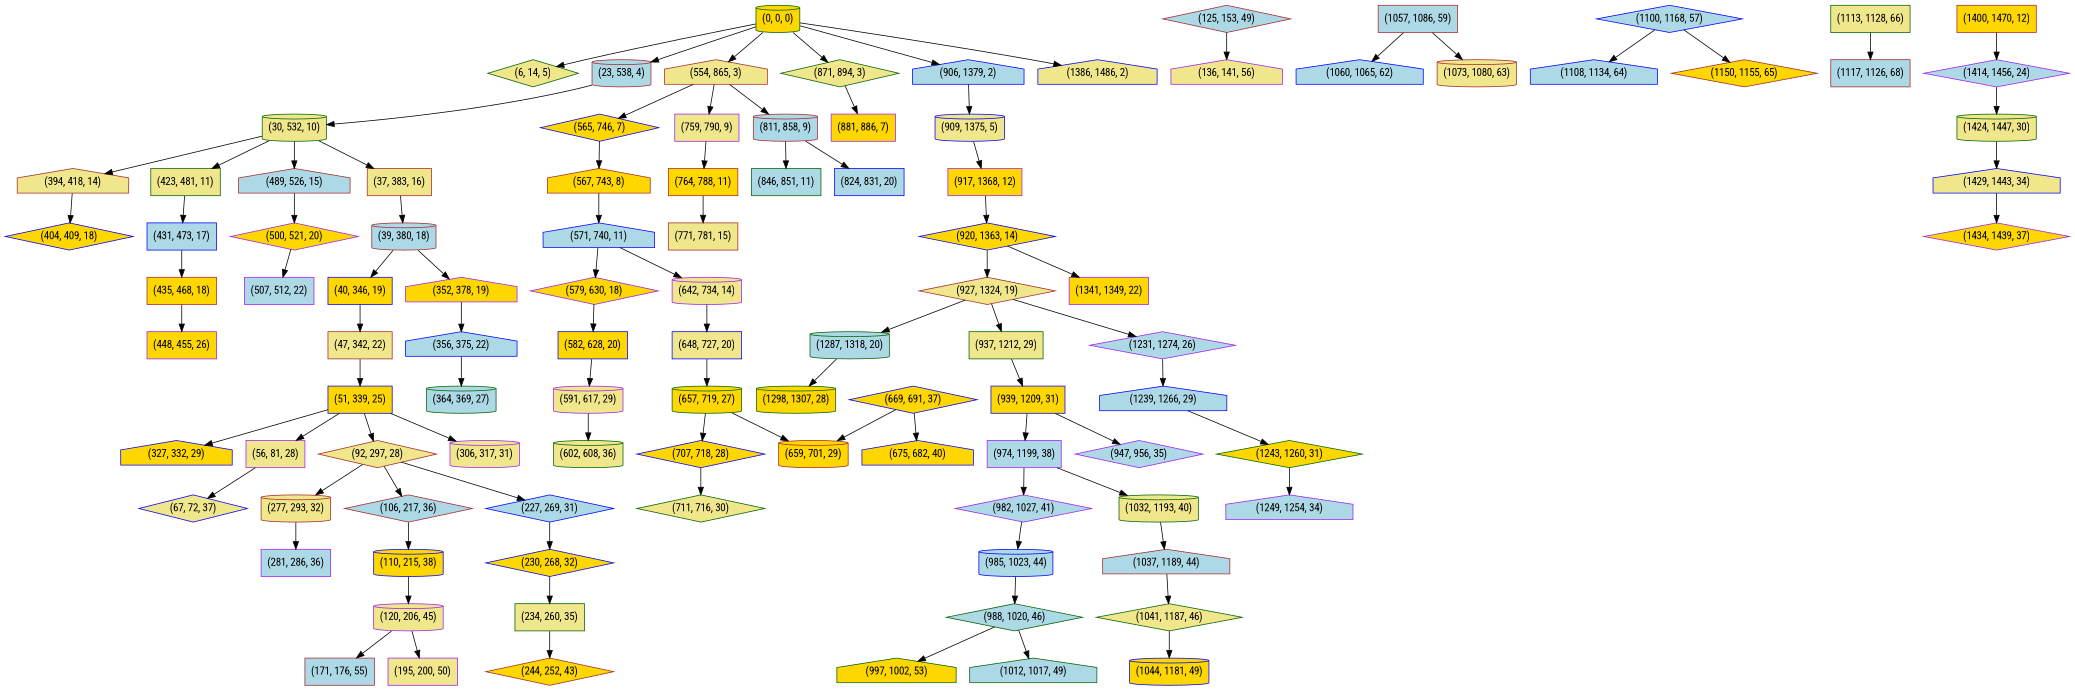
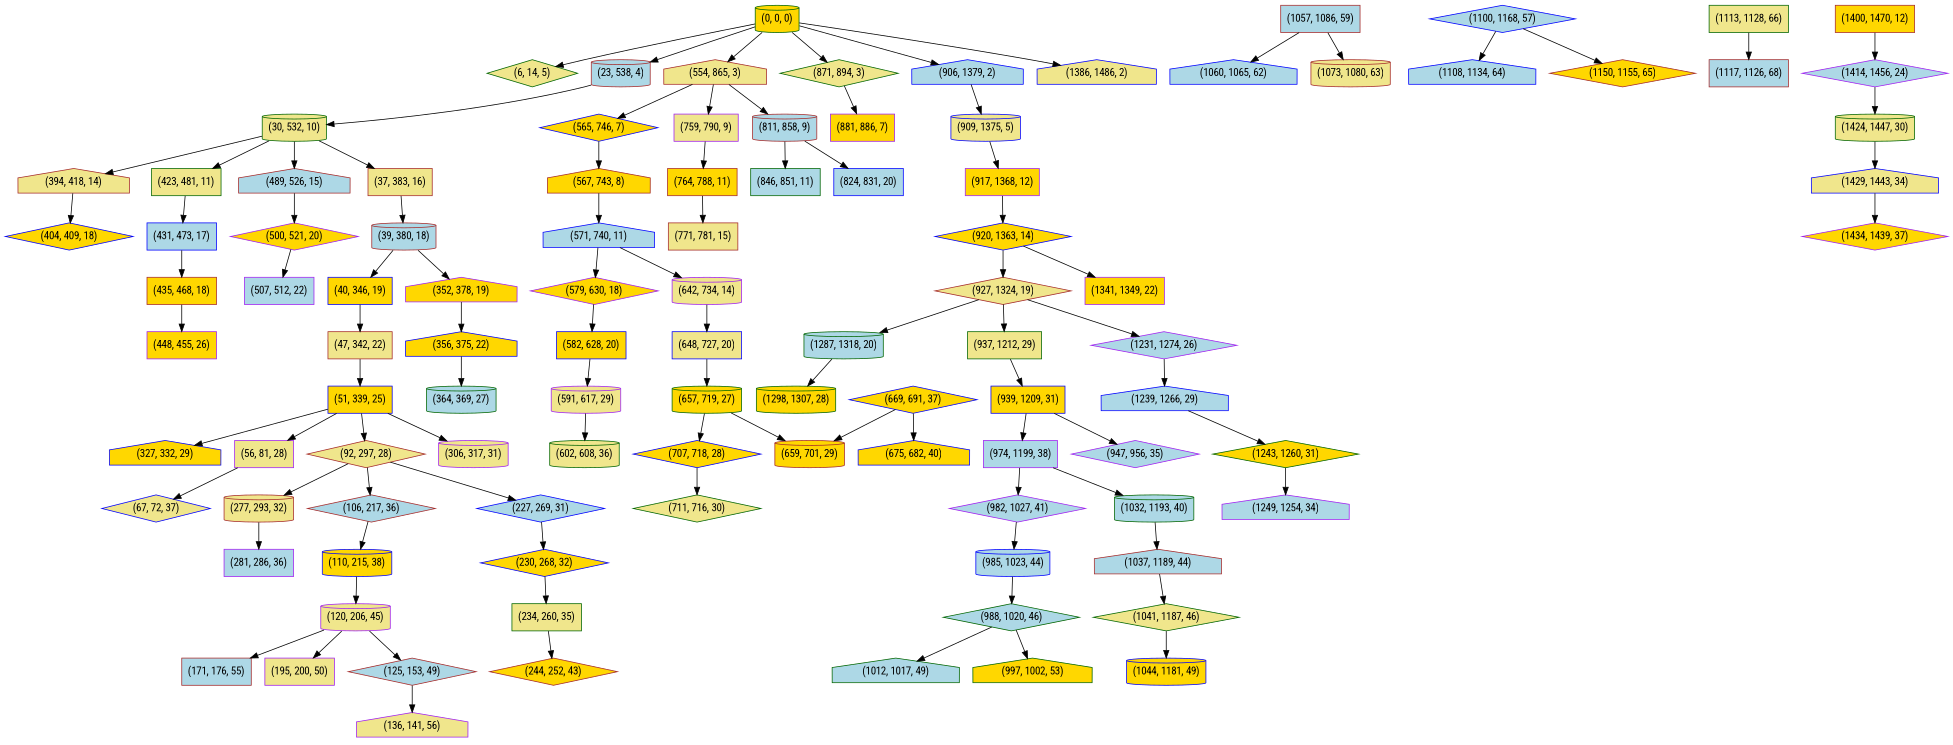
node "(356, 375, 22)": fillcolor lightblue -> gold
node "(1032, 1193, 40)": fillcolor khaki -> lightblue
edge "(120, 206, 45)" -> "(125, 153, 49)": added
